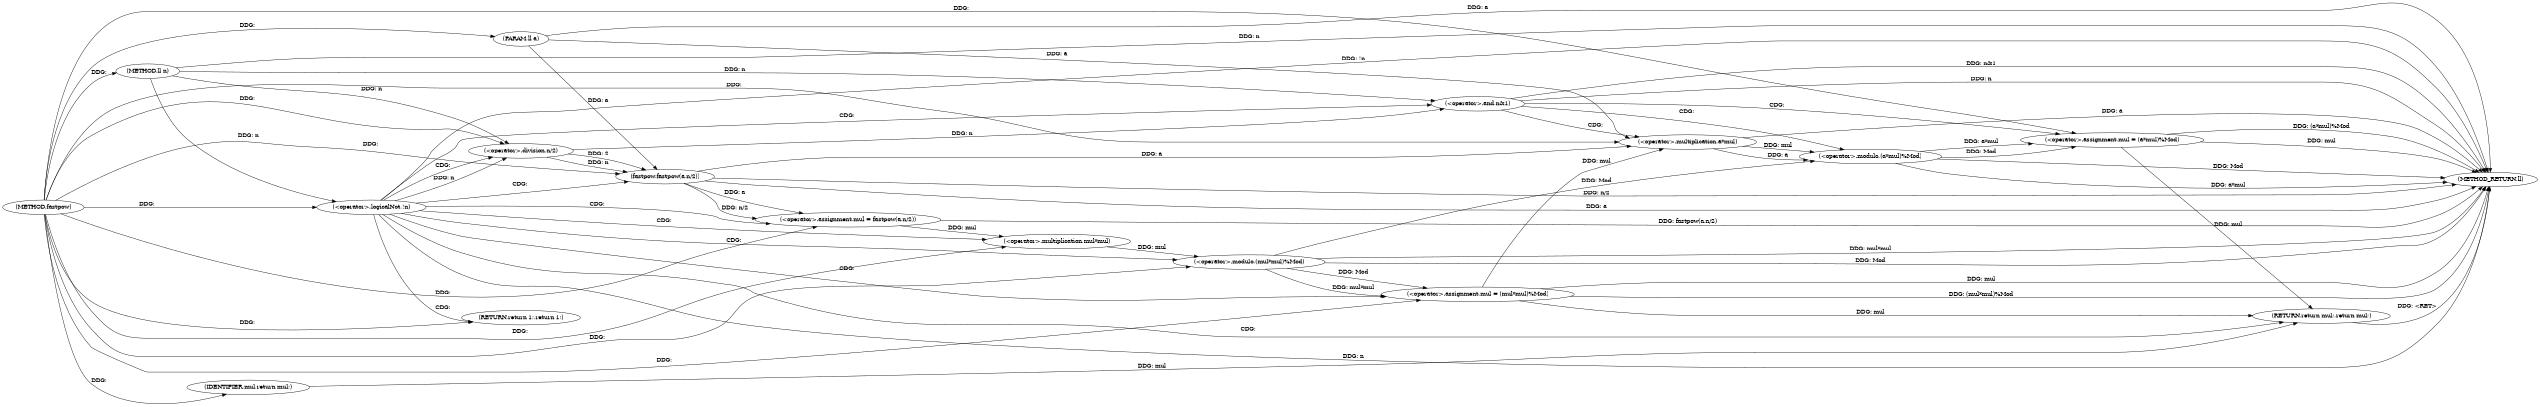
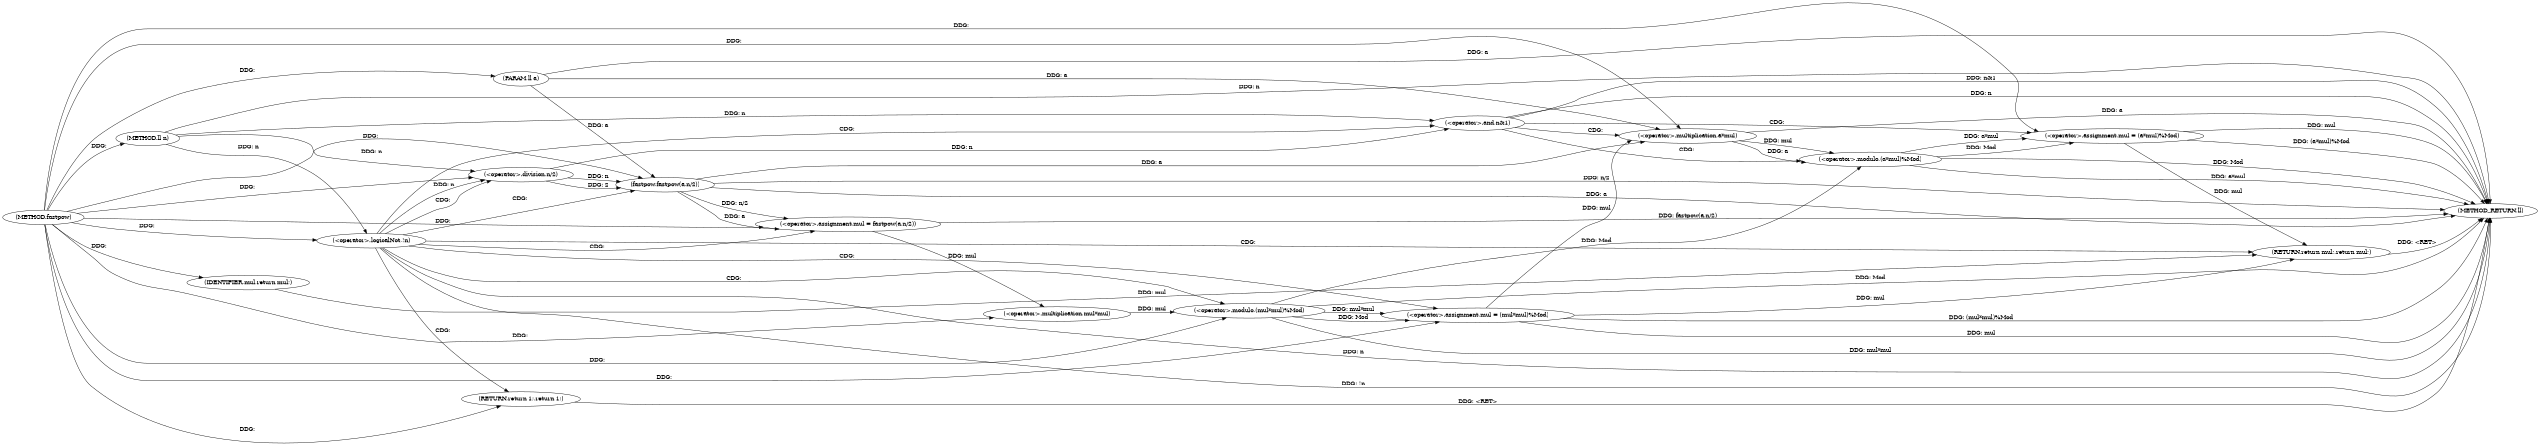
edge "(<operator>.logicalNot,!n)" -> "(<operator>.multiplication,mul*mul)": removed, label "CDG:"
edge "(RETURN,return 1;,return 1;)" -> "(METHOD_RETURN,ll)": added, label "DDG: <RET>"
